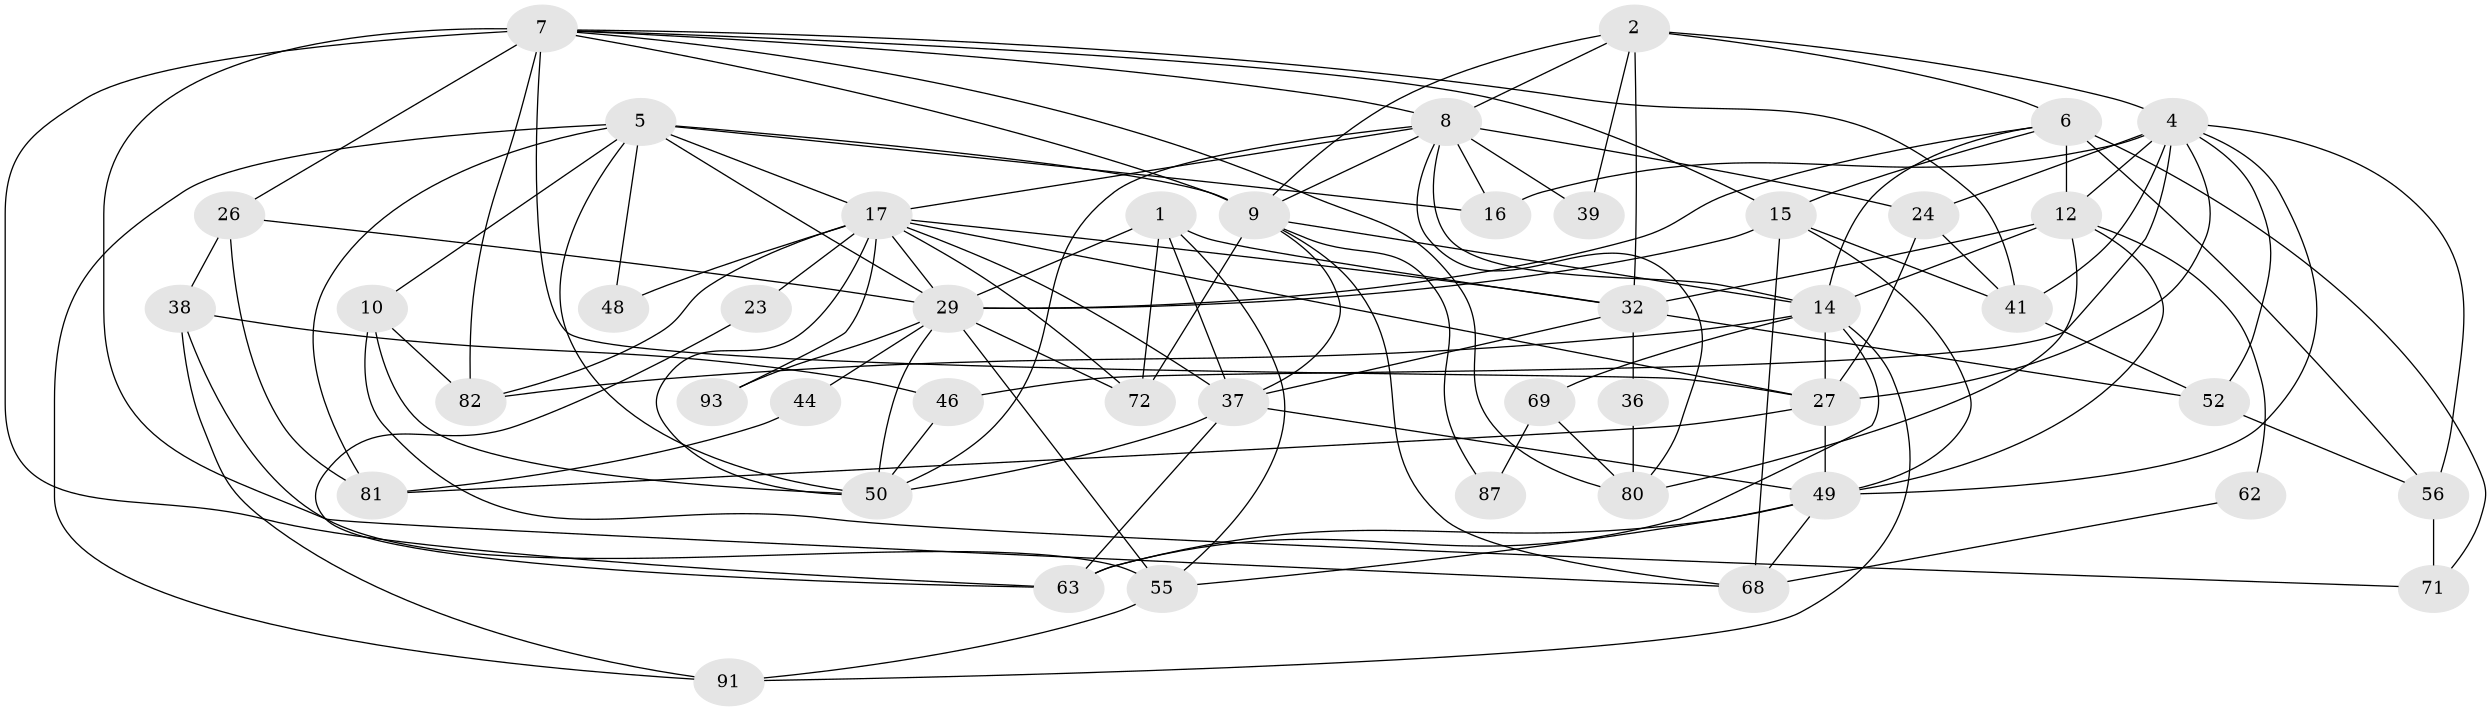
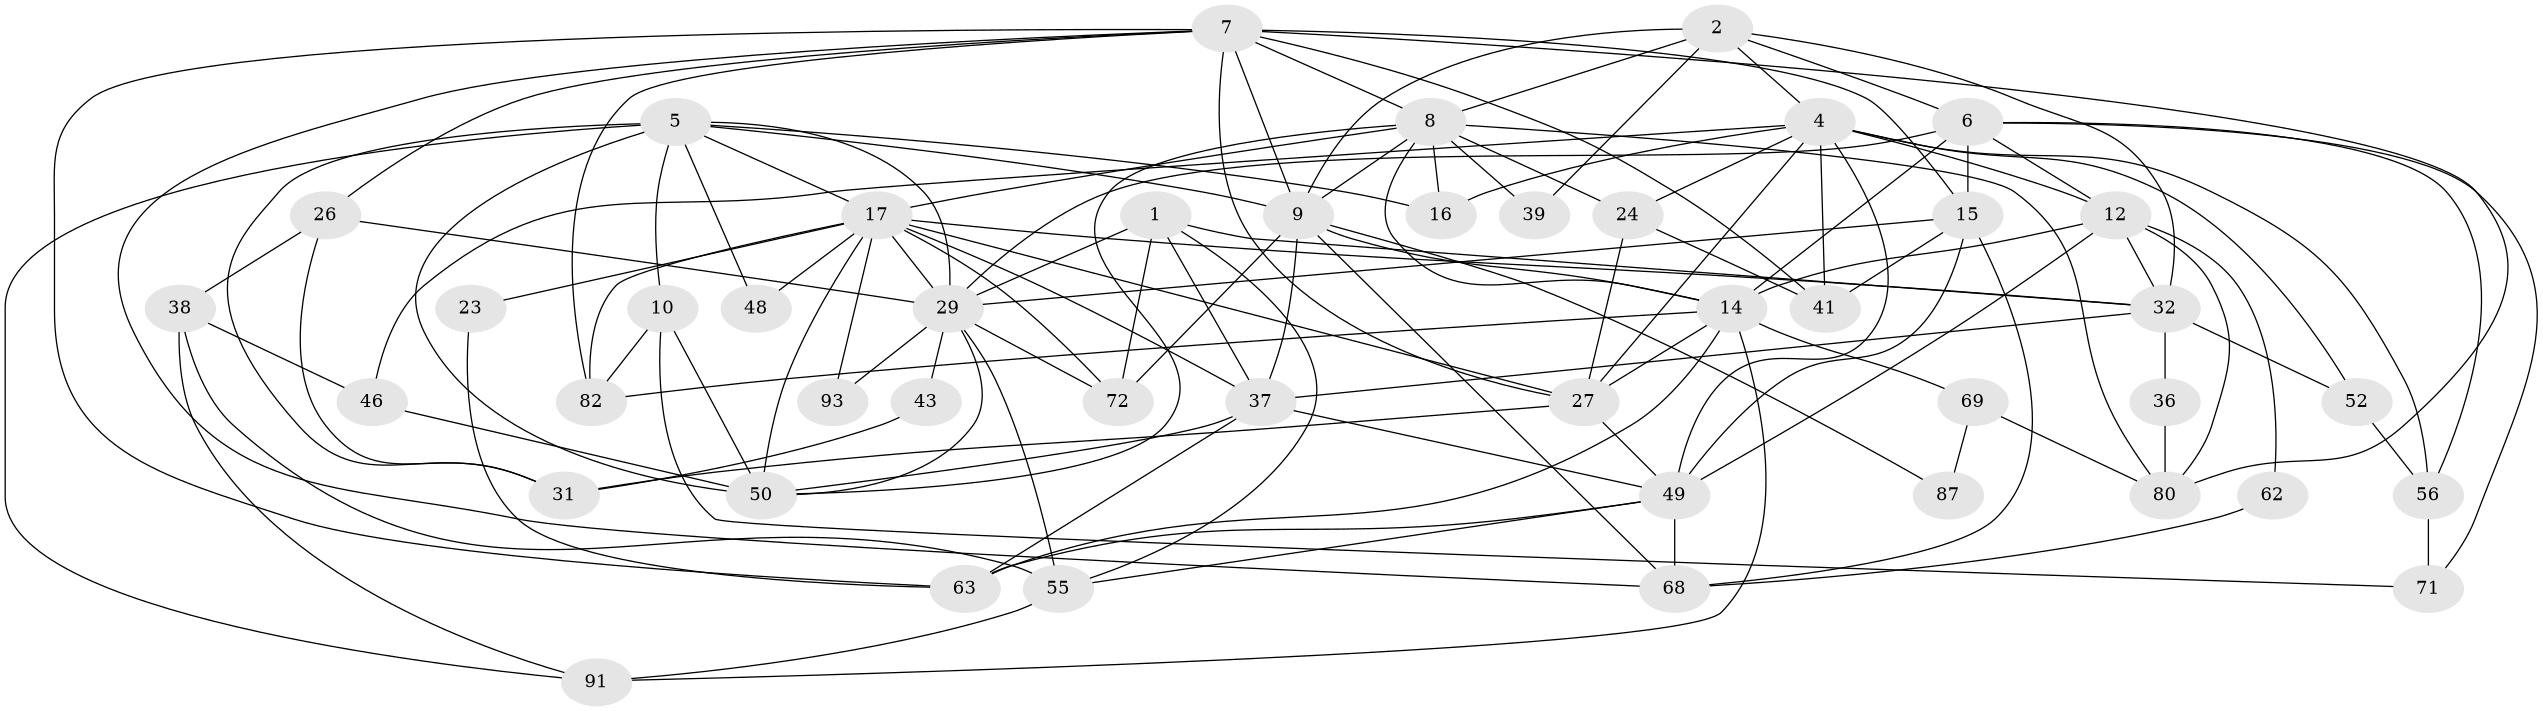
edge "41" -- "52": removed
node "44": label "44" -> "43"
node "81": label "81" -> "31"
